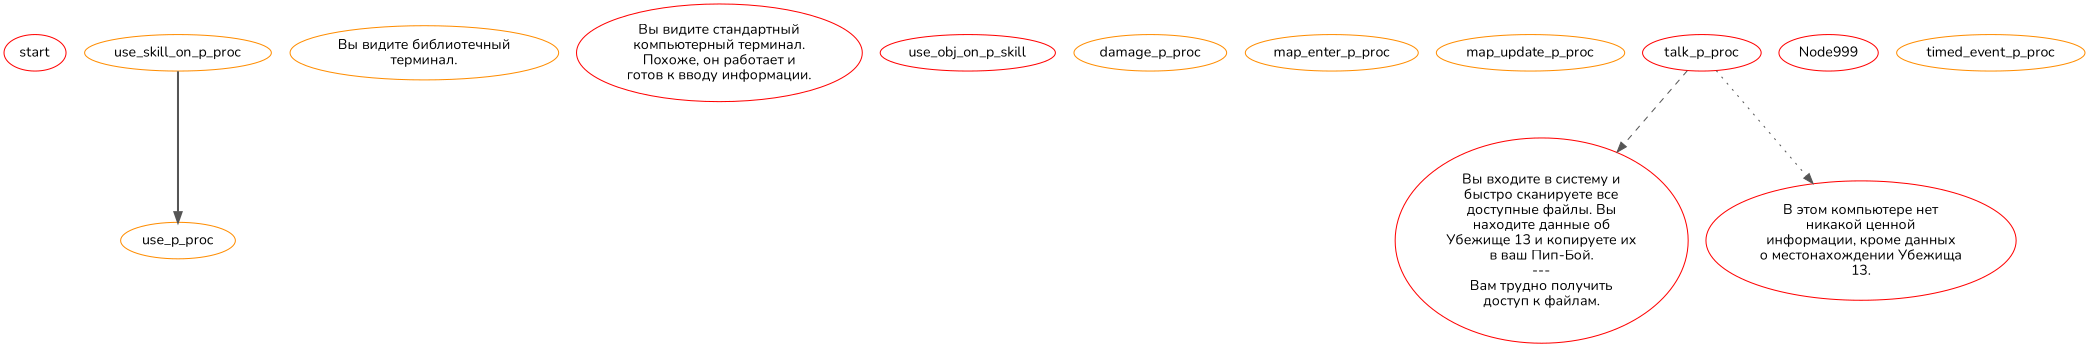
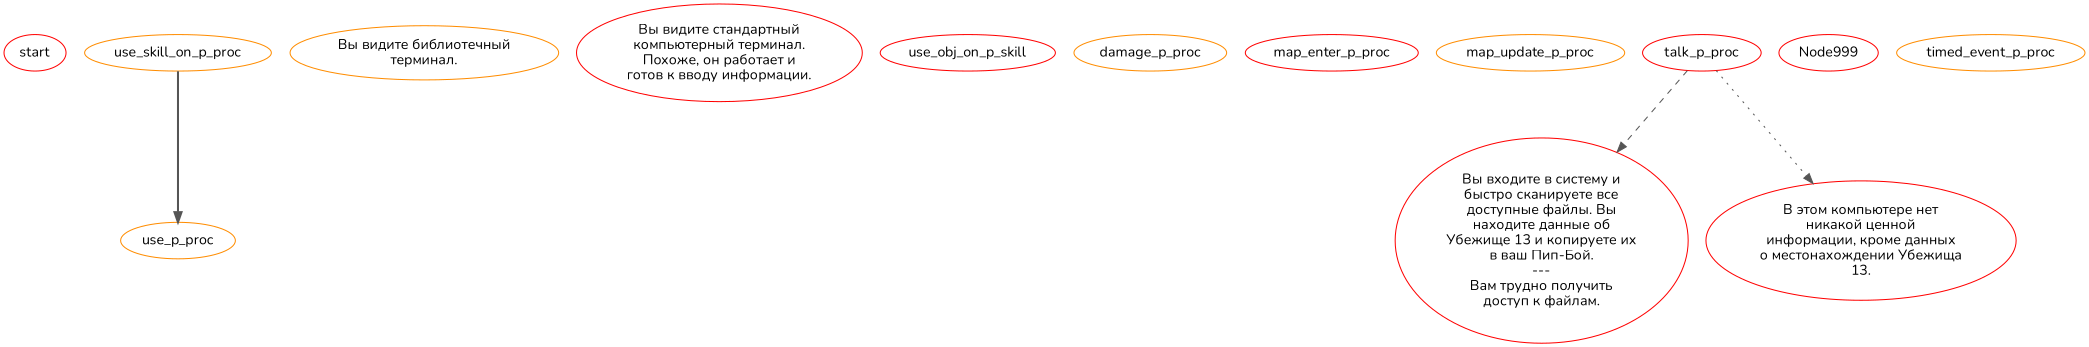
node "map_enter_p_proc": color darkorange -> red
